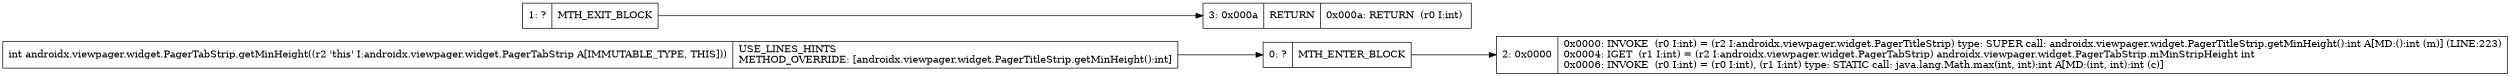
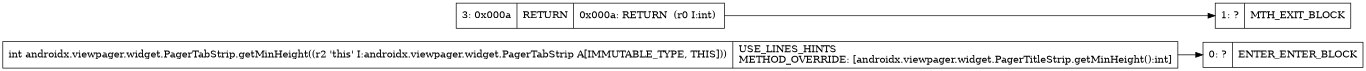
edge "1: ?" -> "3: 0x000a": reversed
node "0: ?": text "MTH_ENTER_BLOCK" -> "ENTER_ENTER_BLOCK"
node "2: 0x0000": removed
